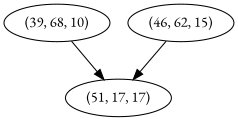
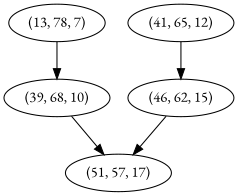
node "(13, 78, 7)": added
node "(41, 65, 12)": added
node "(51, 17, 17)": label "(51, 17, 17)" -> "(51, 57, 17)"
